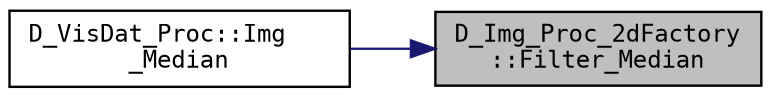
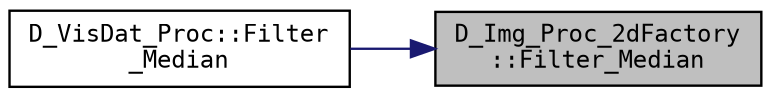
node "D_VisDat_Proc::Img _Median": label "D_VisDat_Proc::Img _Median" -> "D_VisDat_Proc::Filter _Median"
